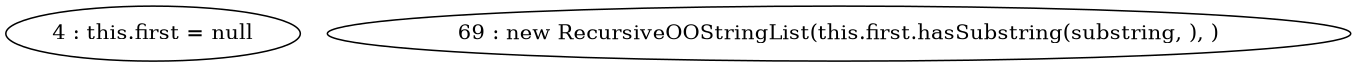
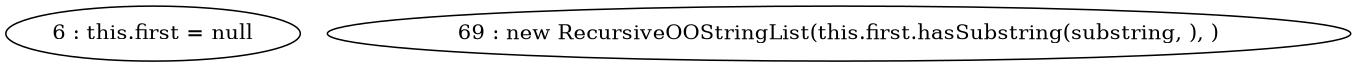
node "4 : this.first = null": label "4 : this.first = null" -> "6 : this.first = null"
